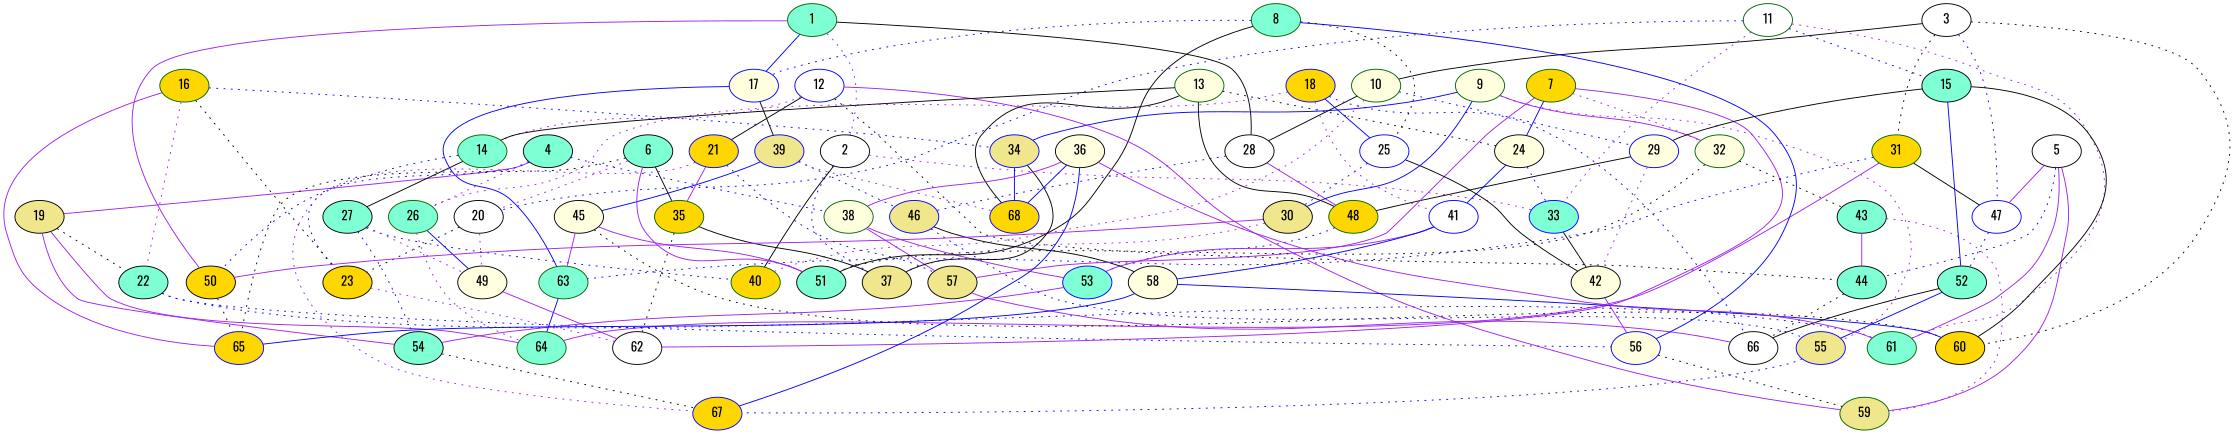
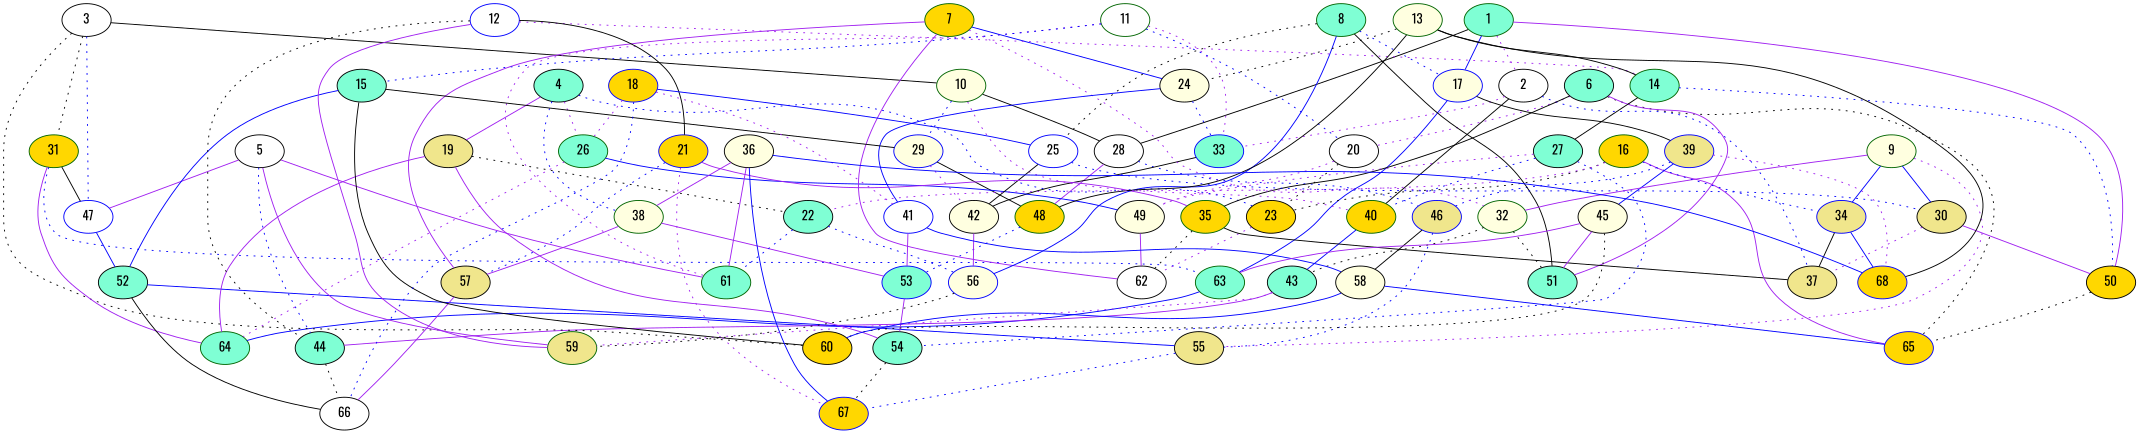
edge "47" -- "52": style dotted -> solid
edge "40" -- "43": added
node "55": color blue -> black
